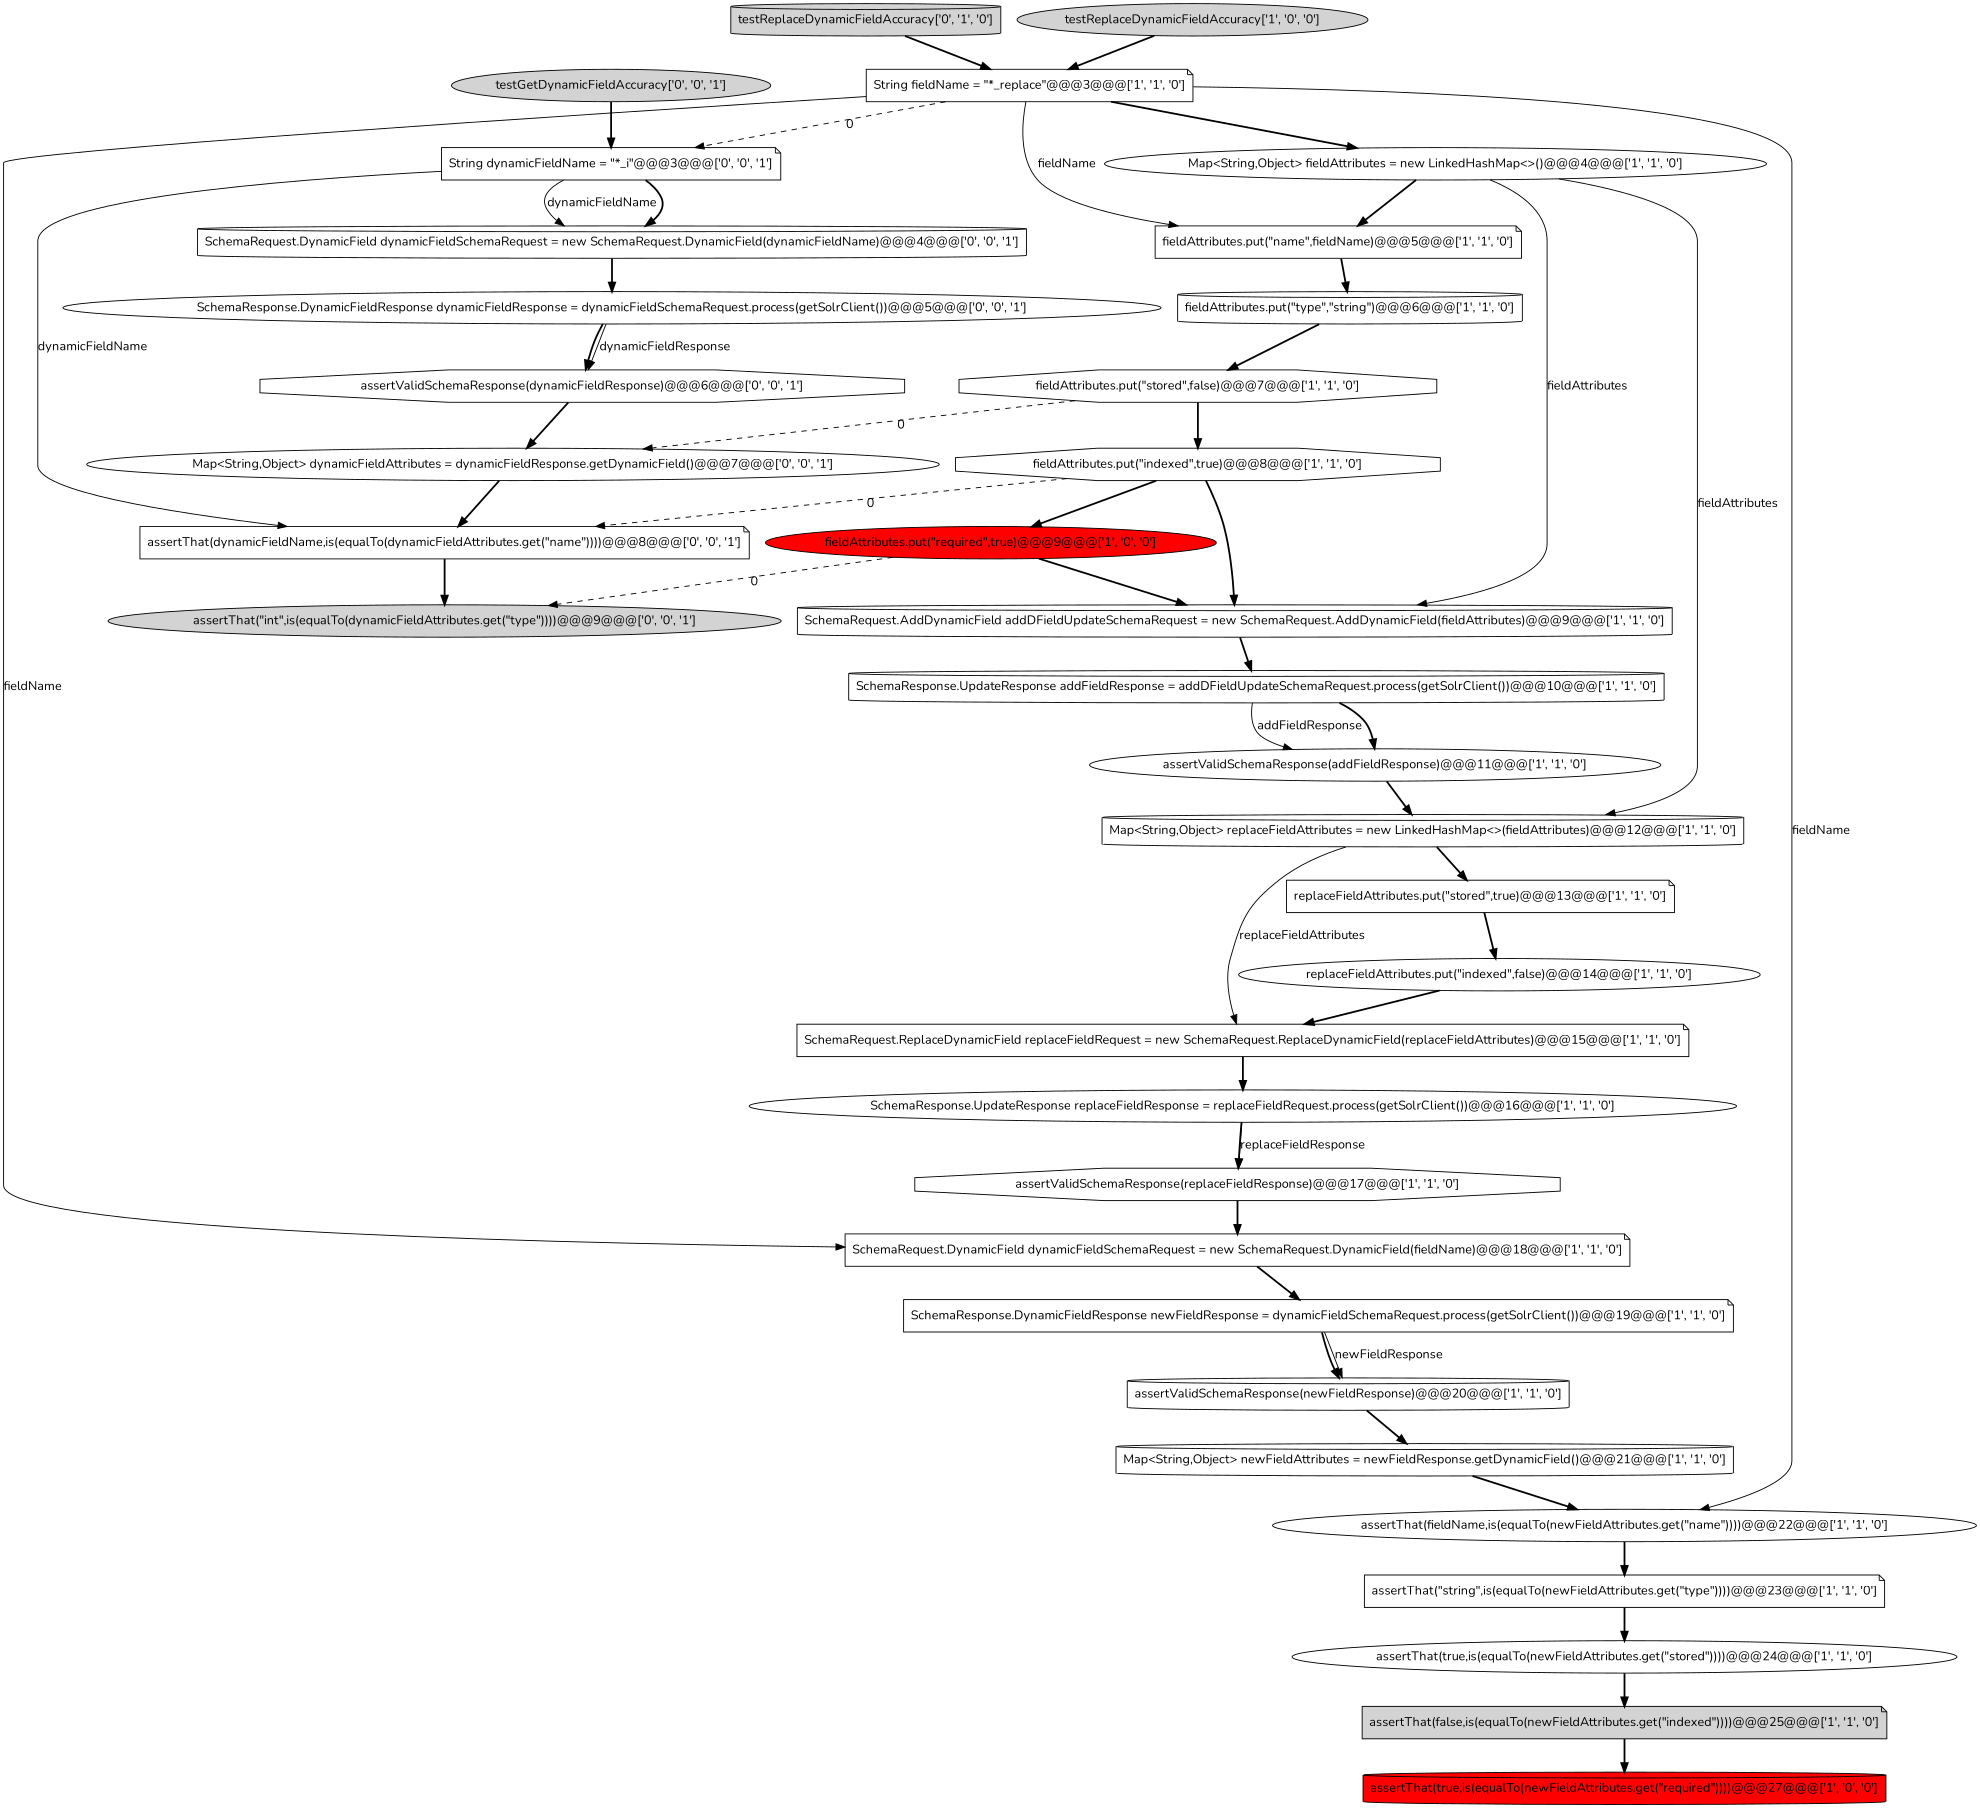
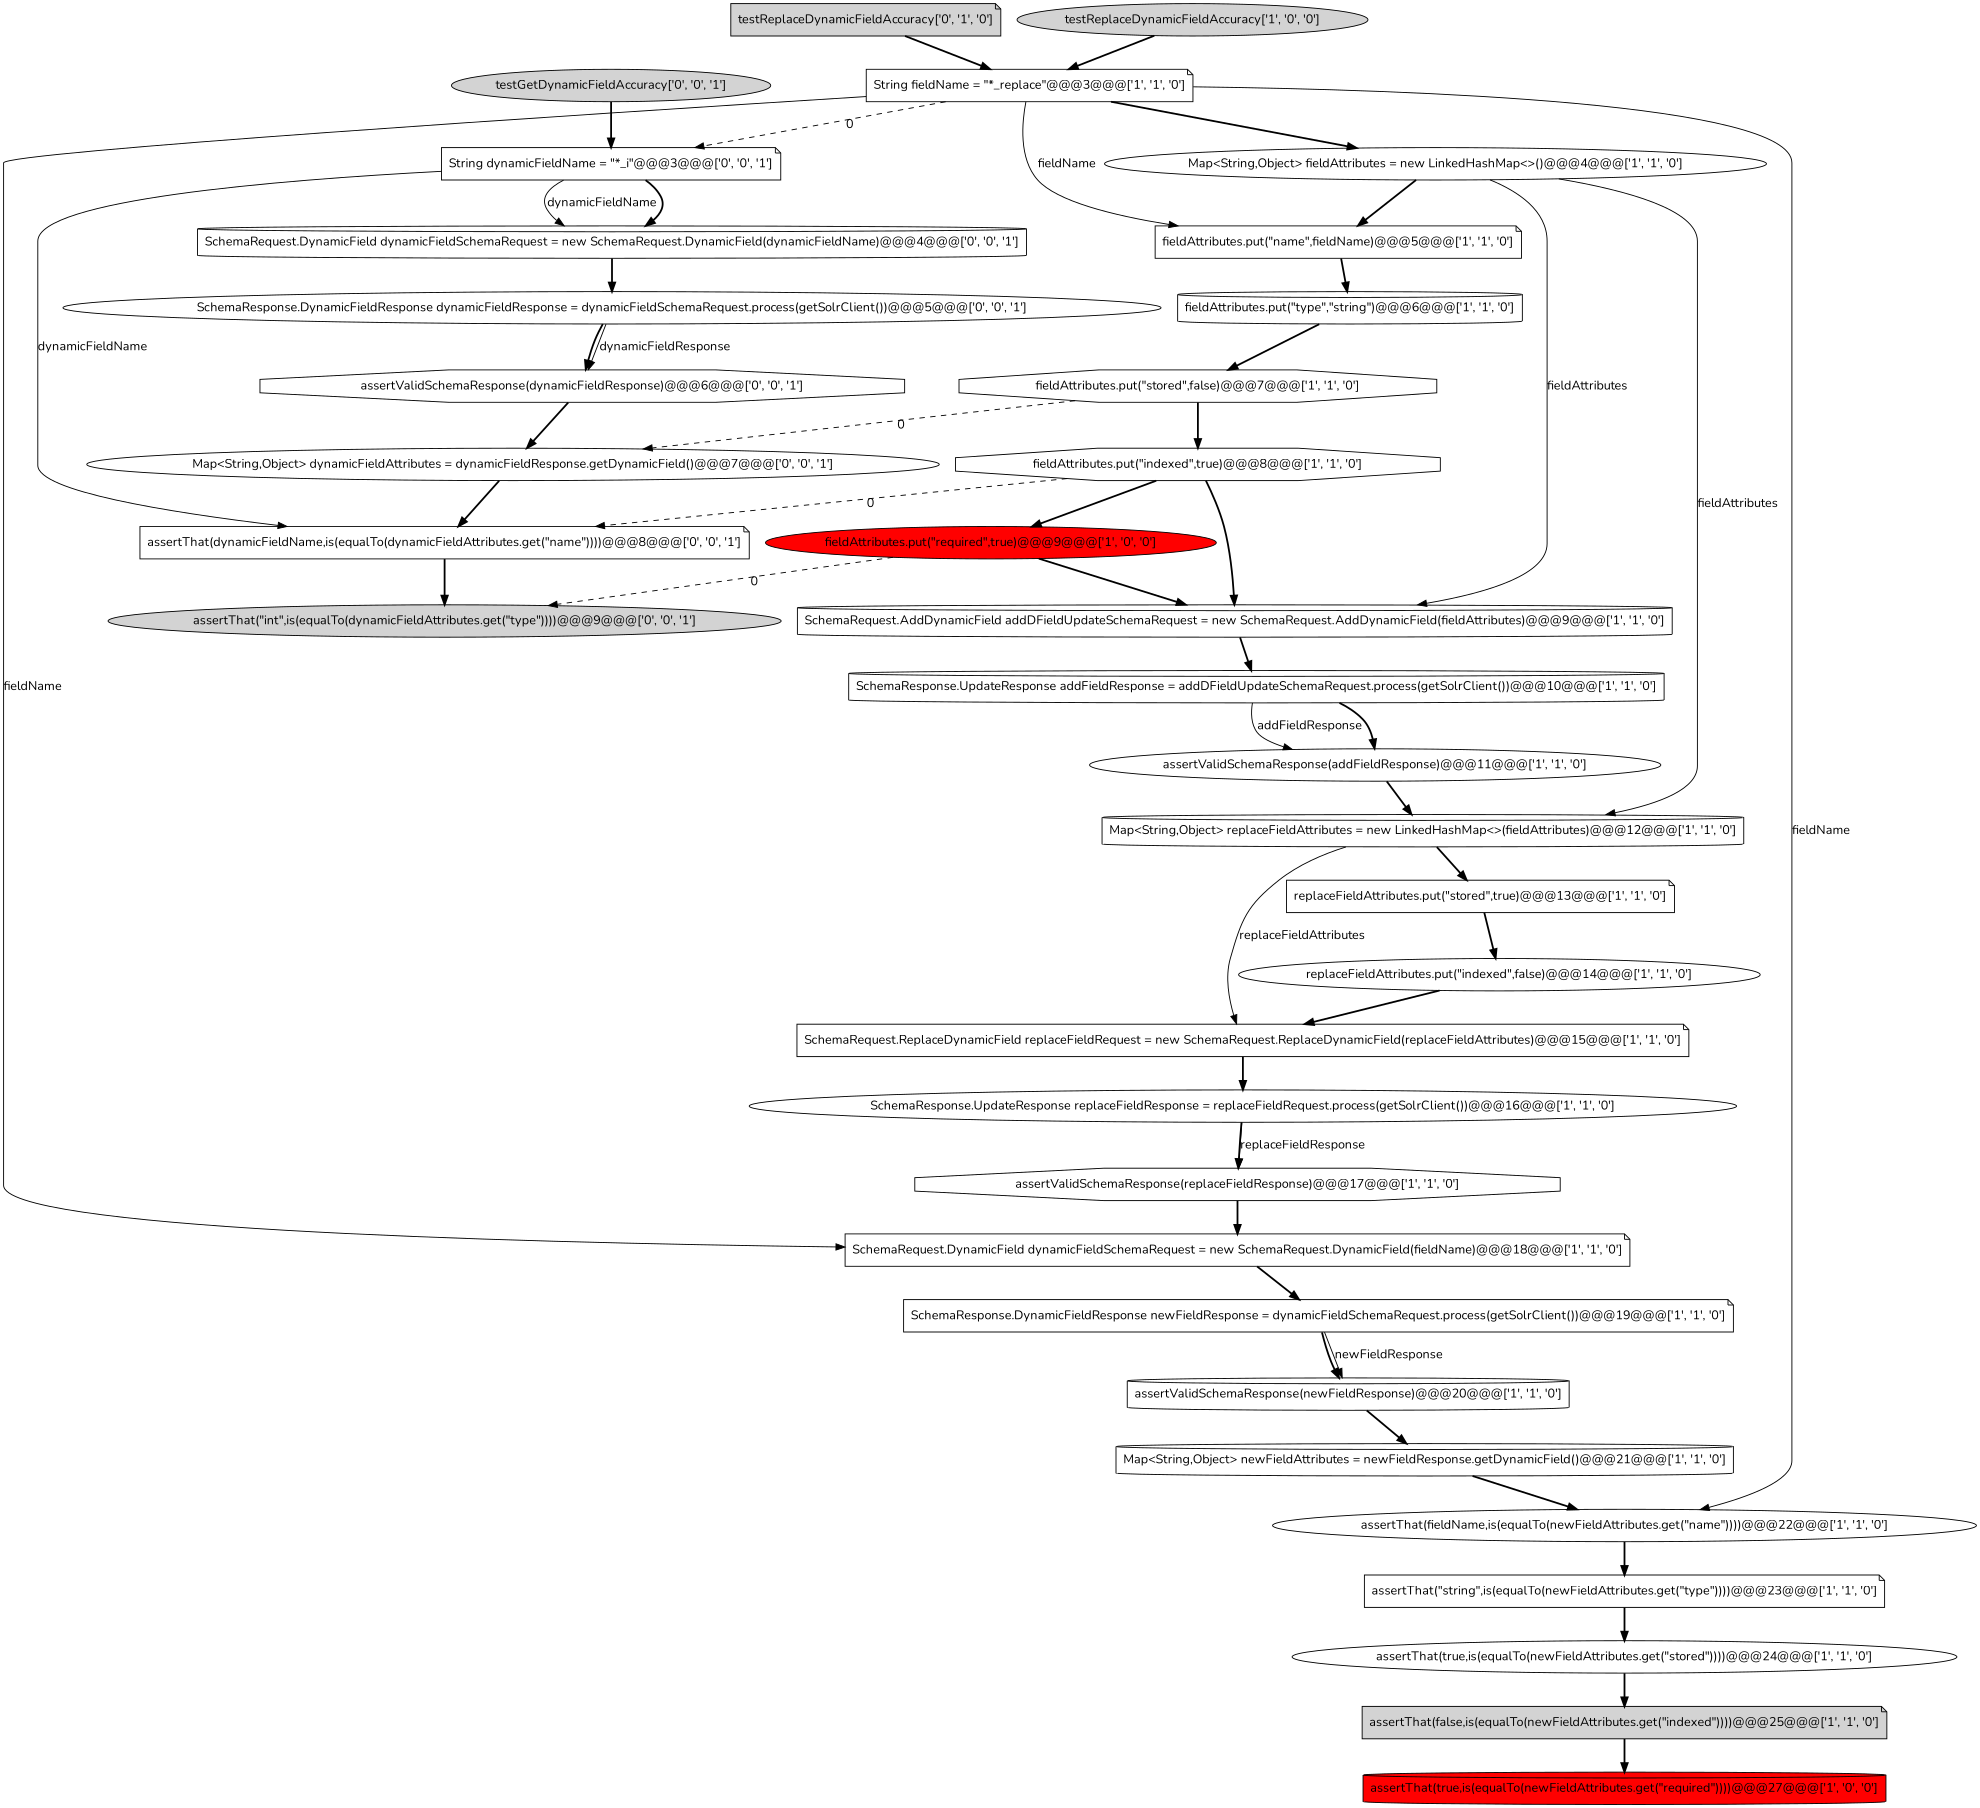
node "testReplaceDynamicFieldAccuracy['0', '1', '0']": shape cylinder -> note
